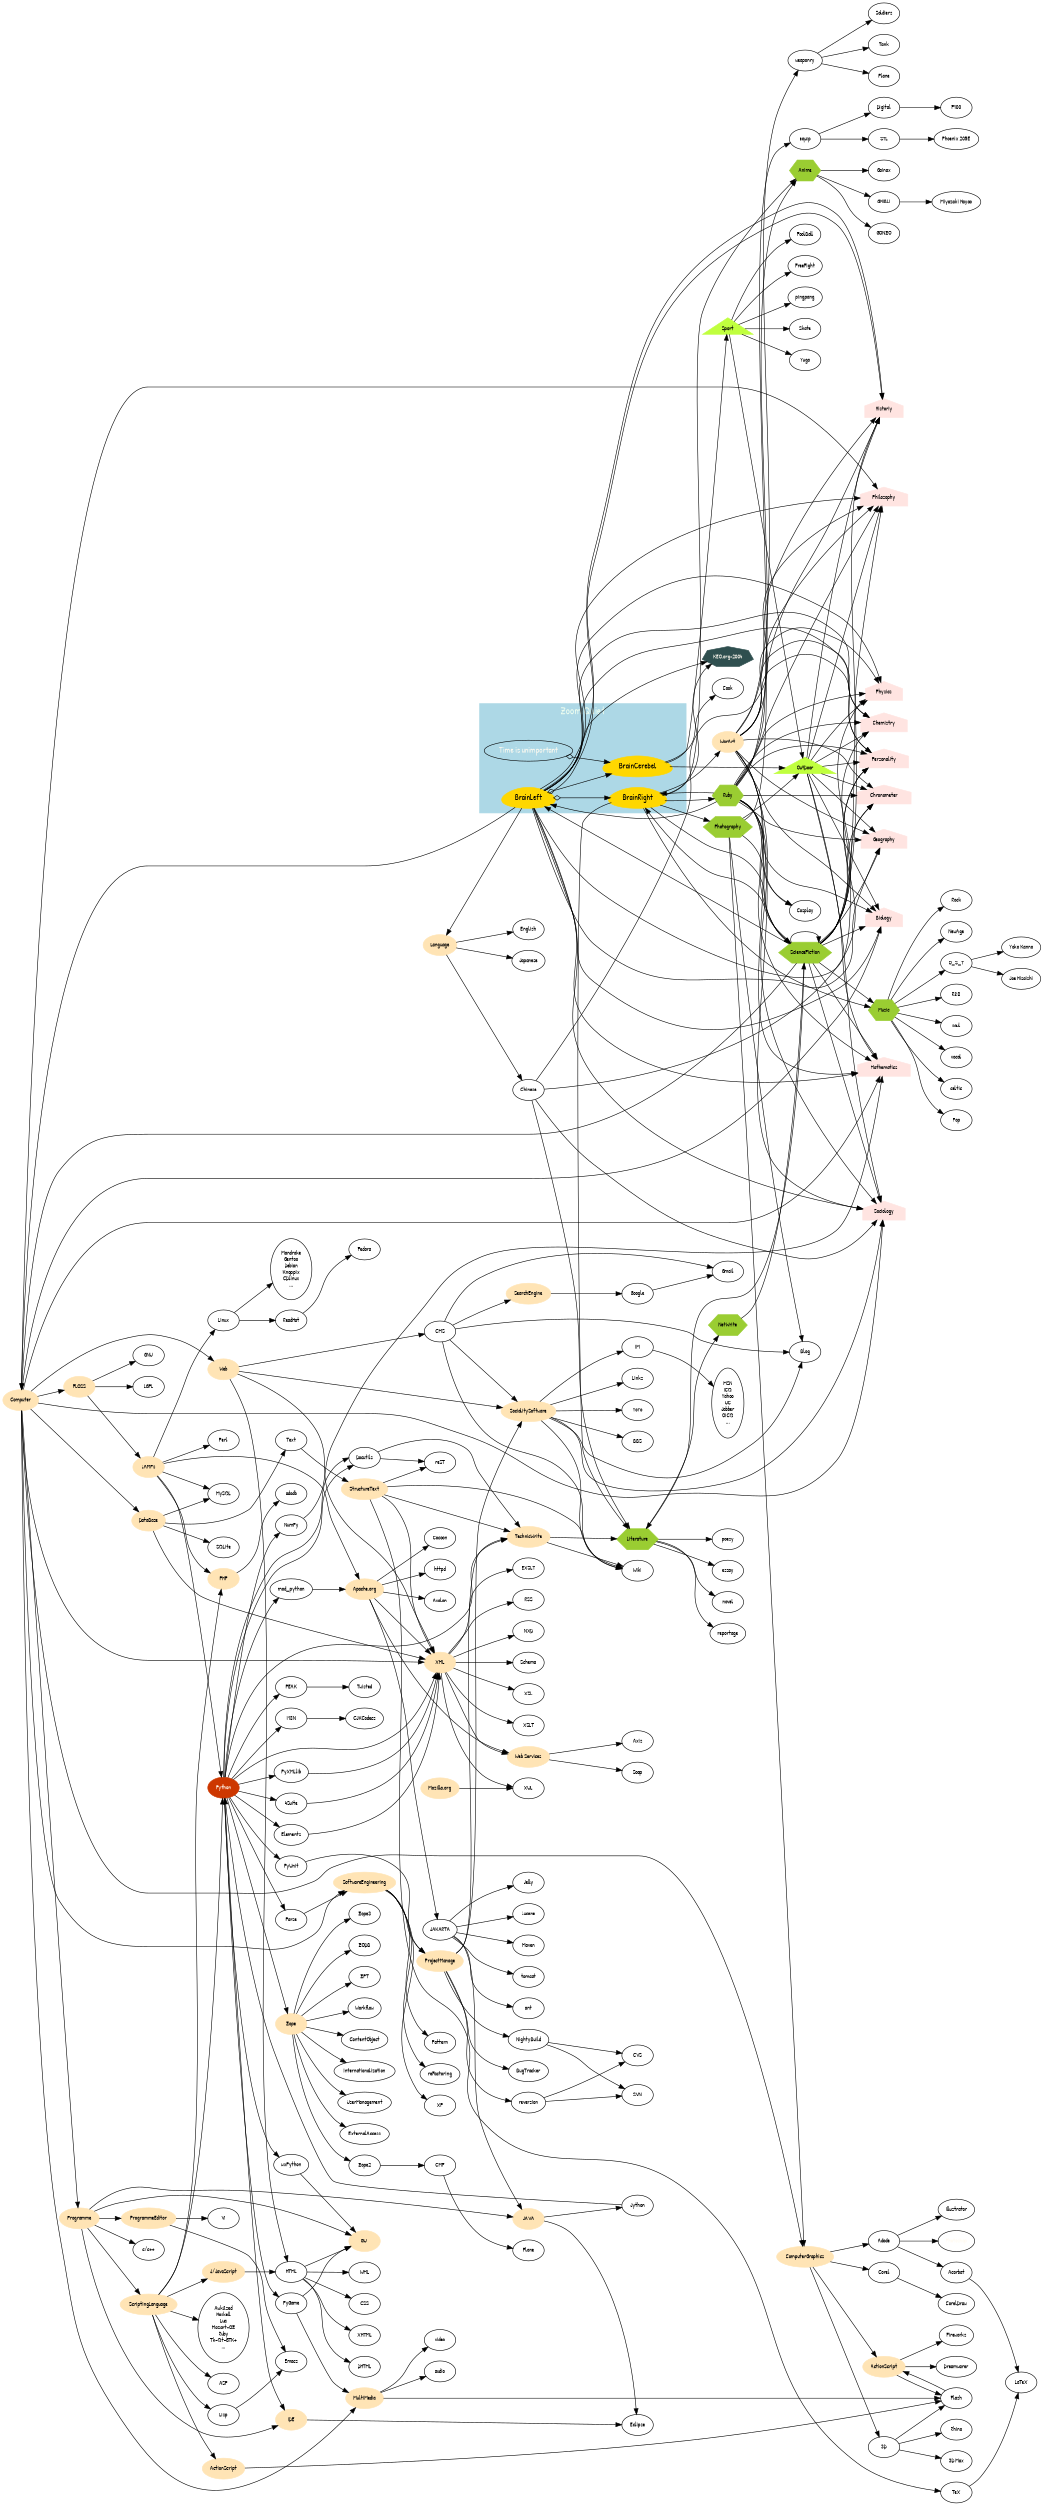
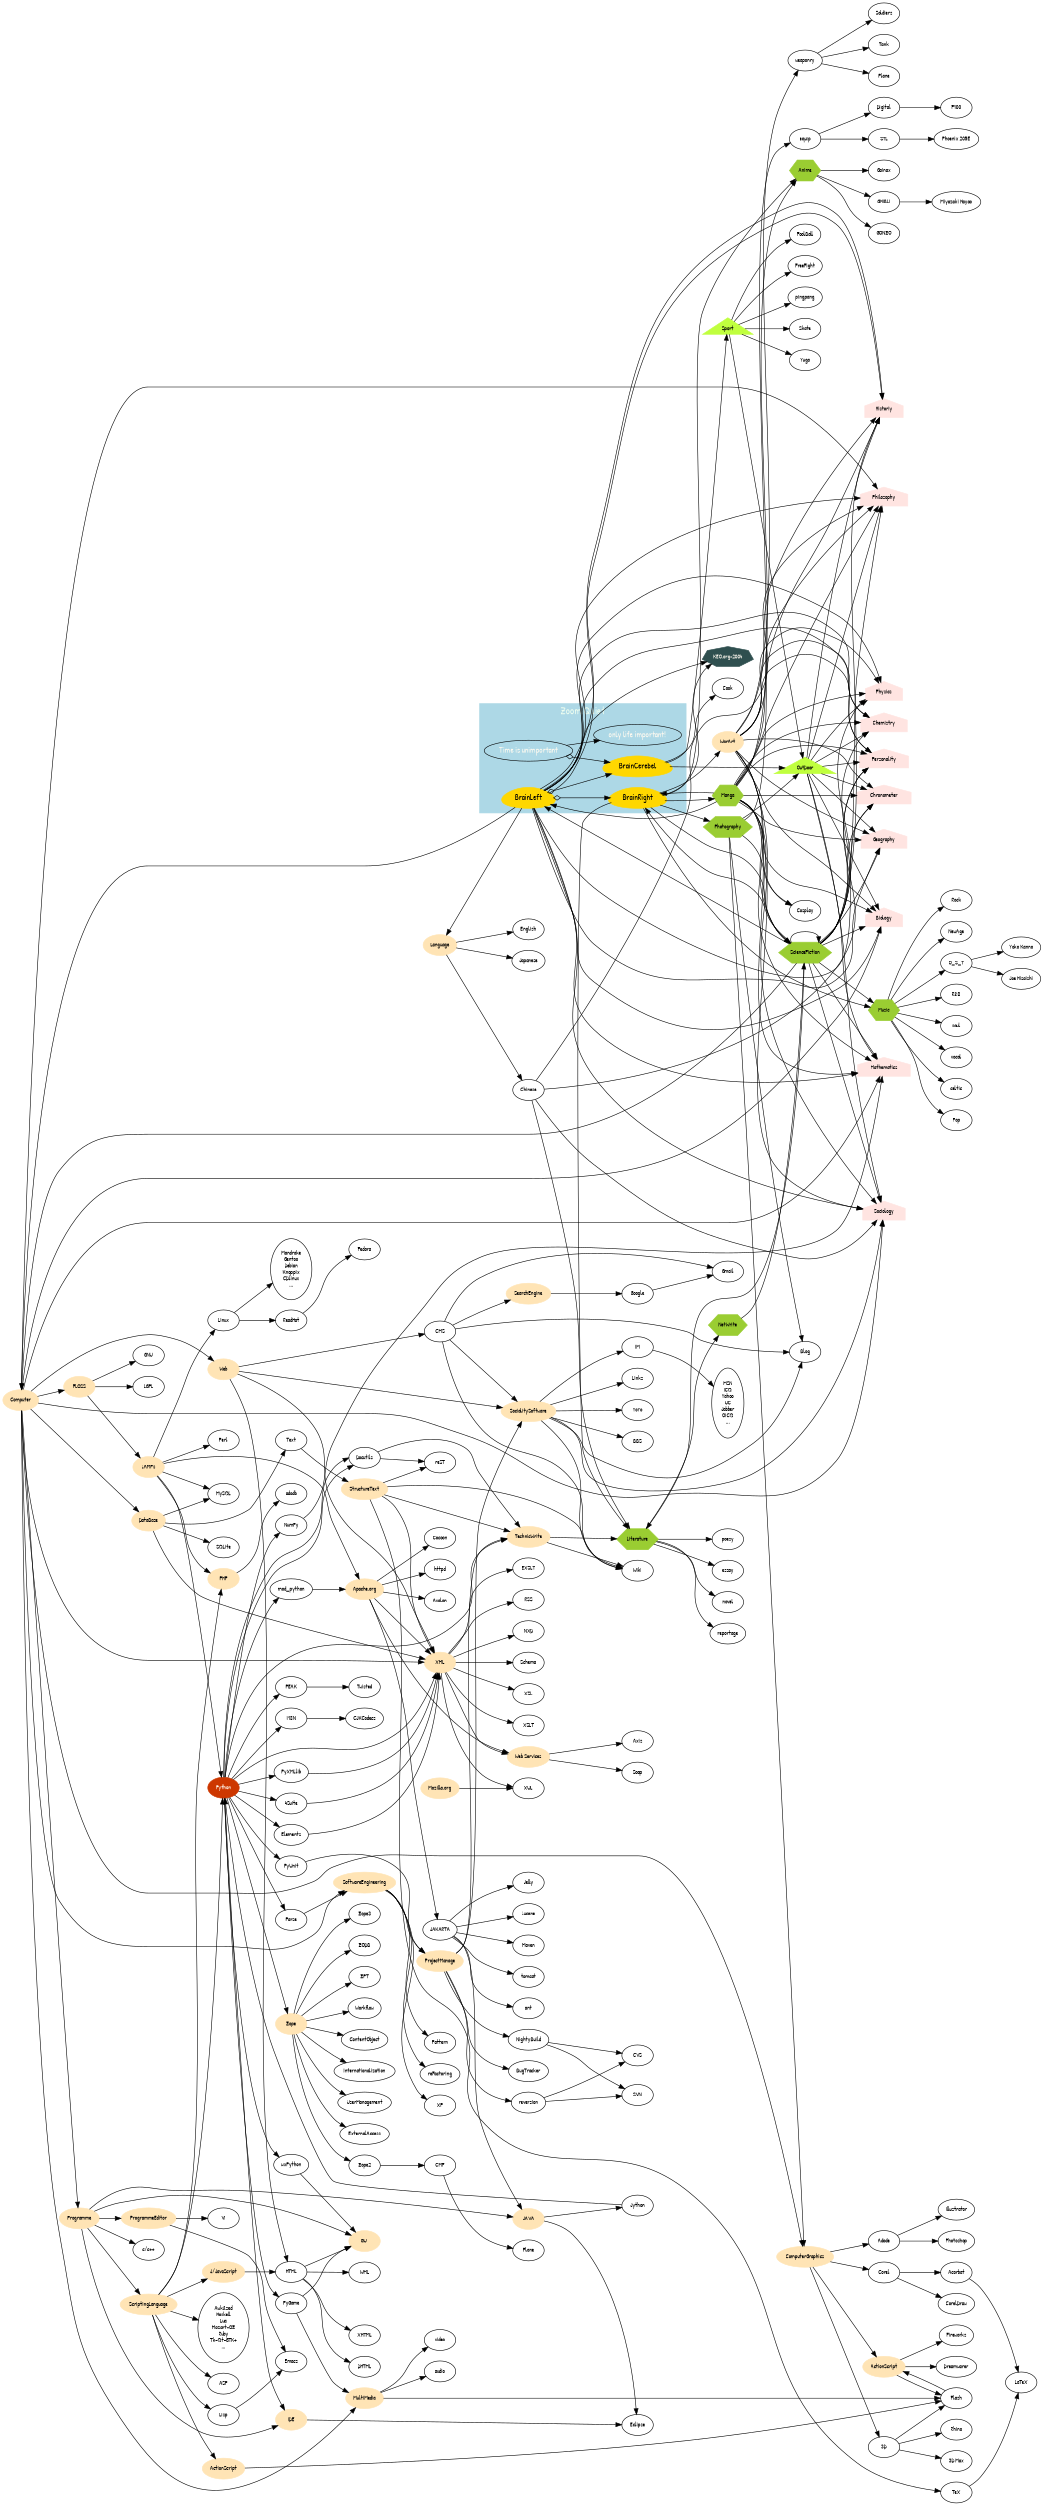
node "only life important!": added
node "Ruby": label "Ruby" -> "Manga"
node "Photoshop": fontcolor floralwhite -> black
edge "Adode" -> "Acorbat": now "Corel" -> "Acorbat"
node "CSS": removed
